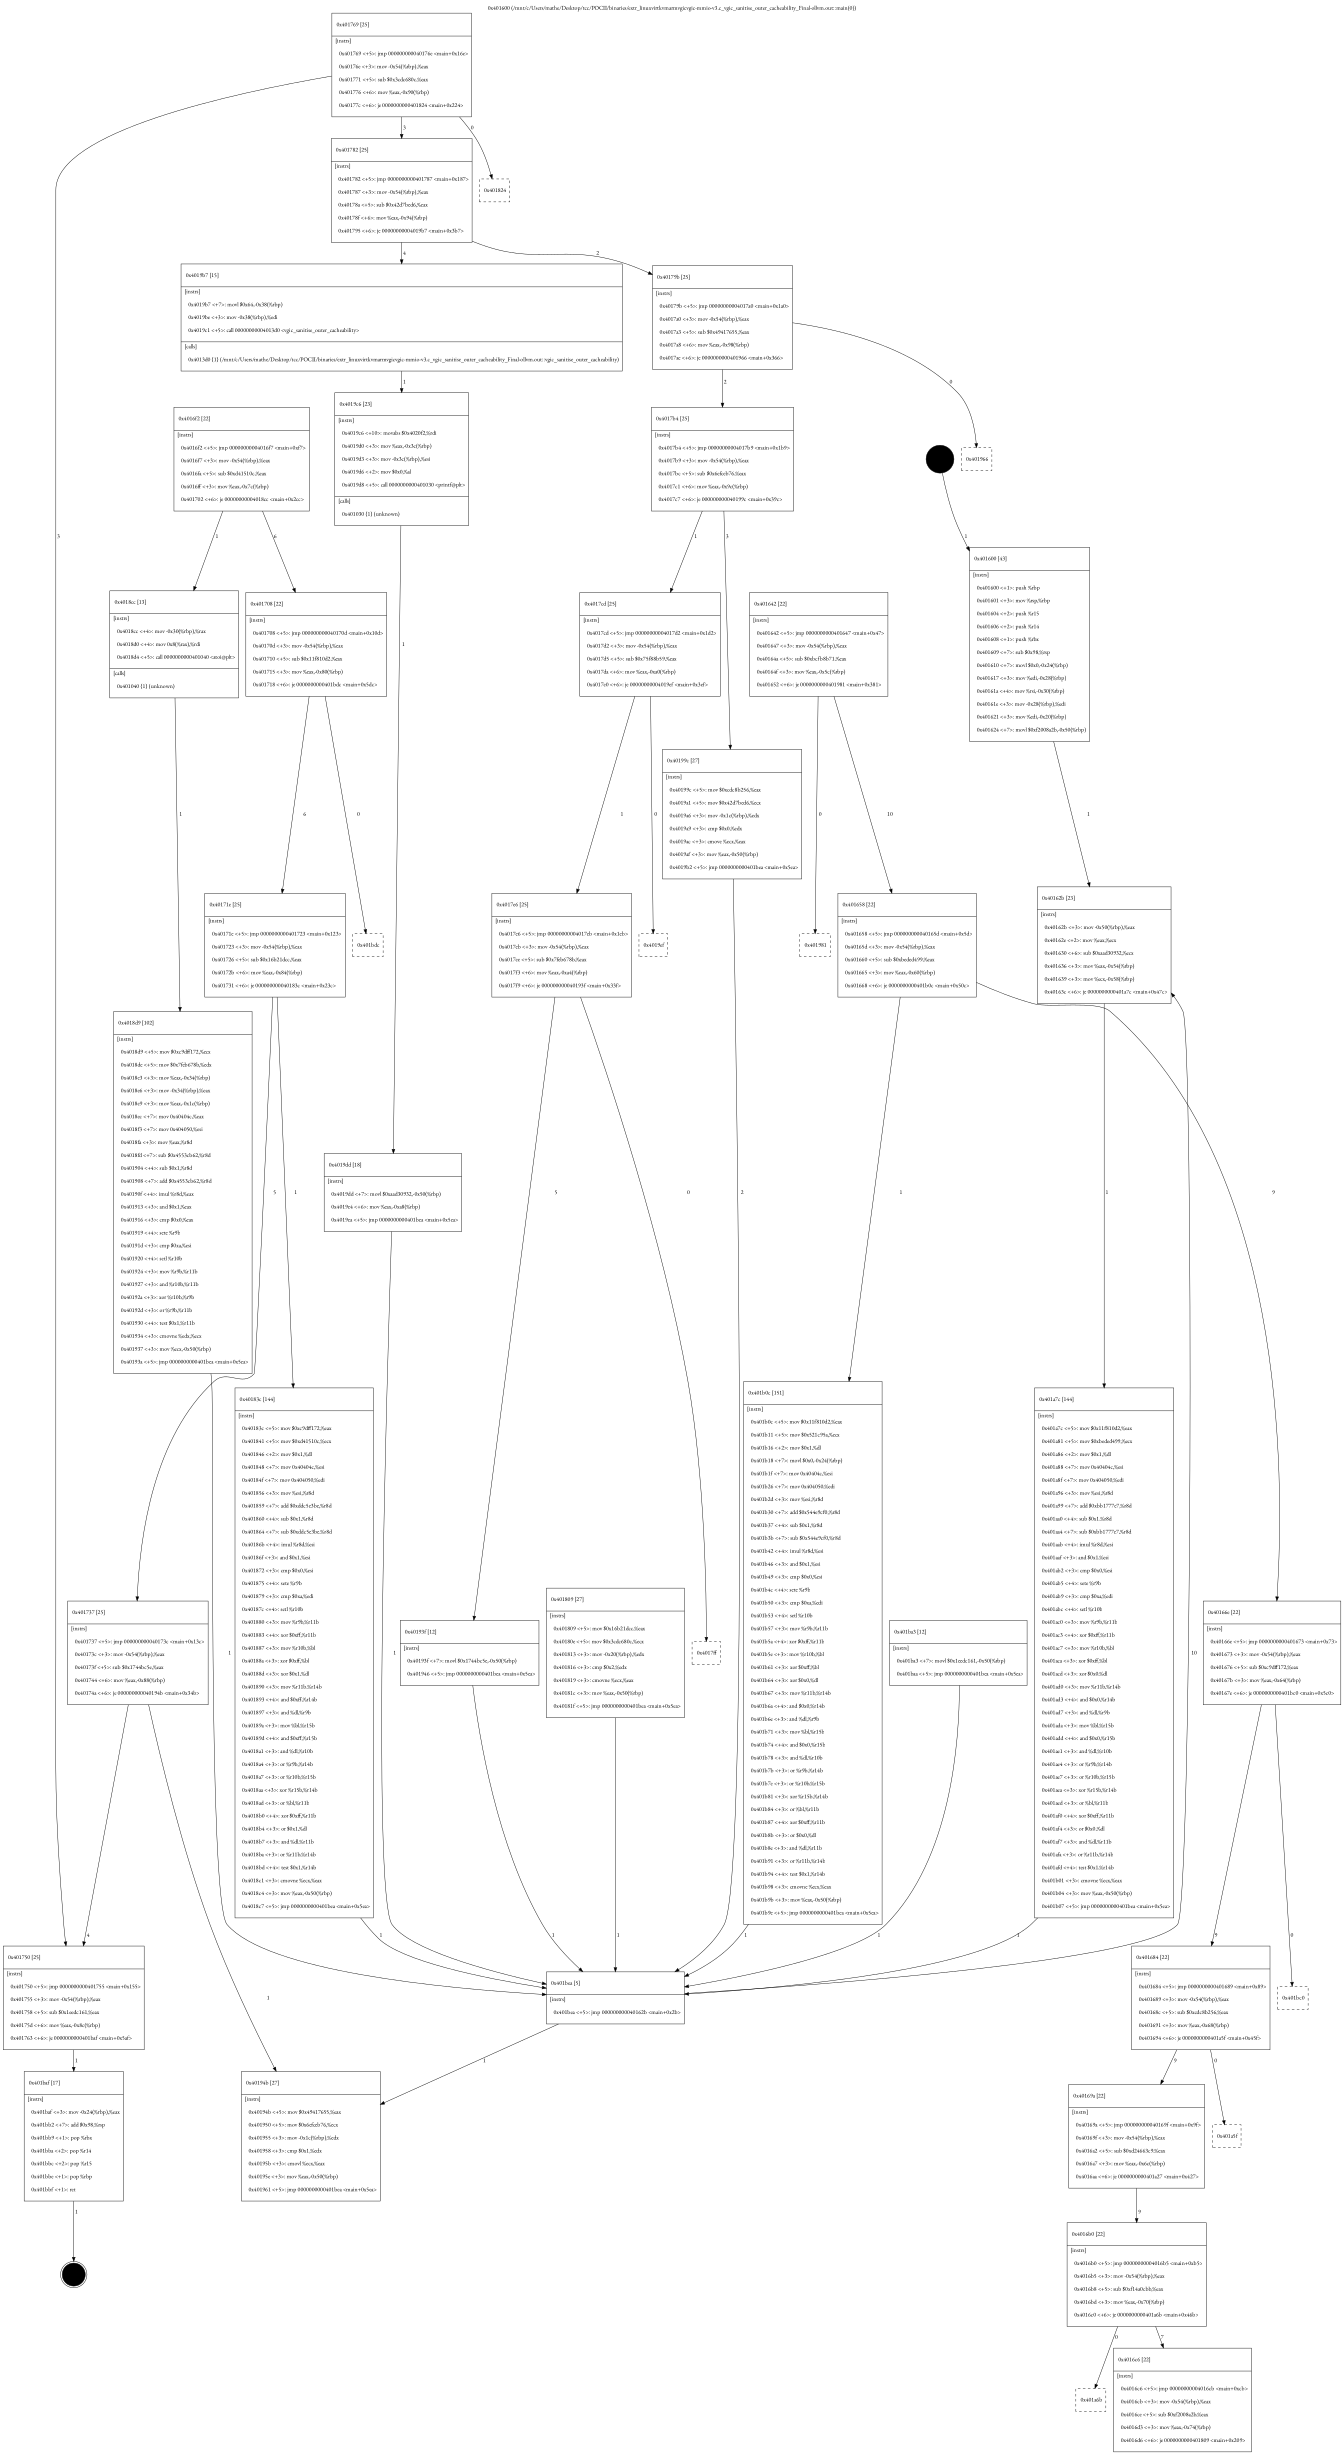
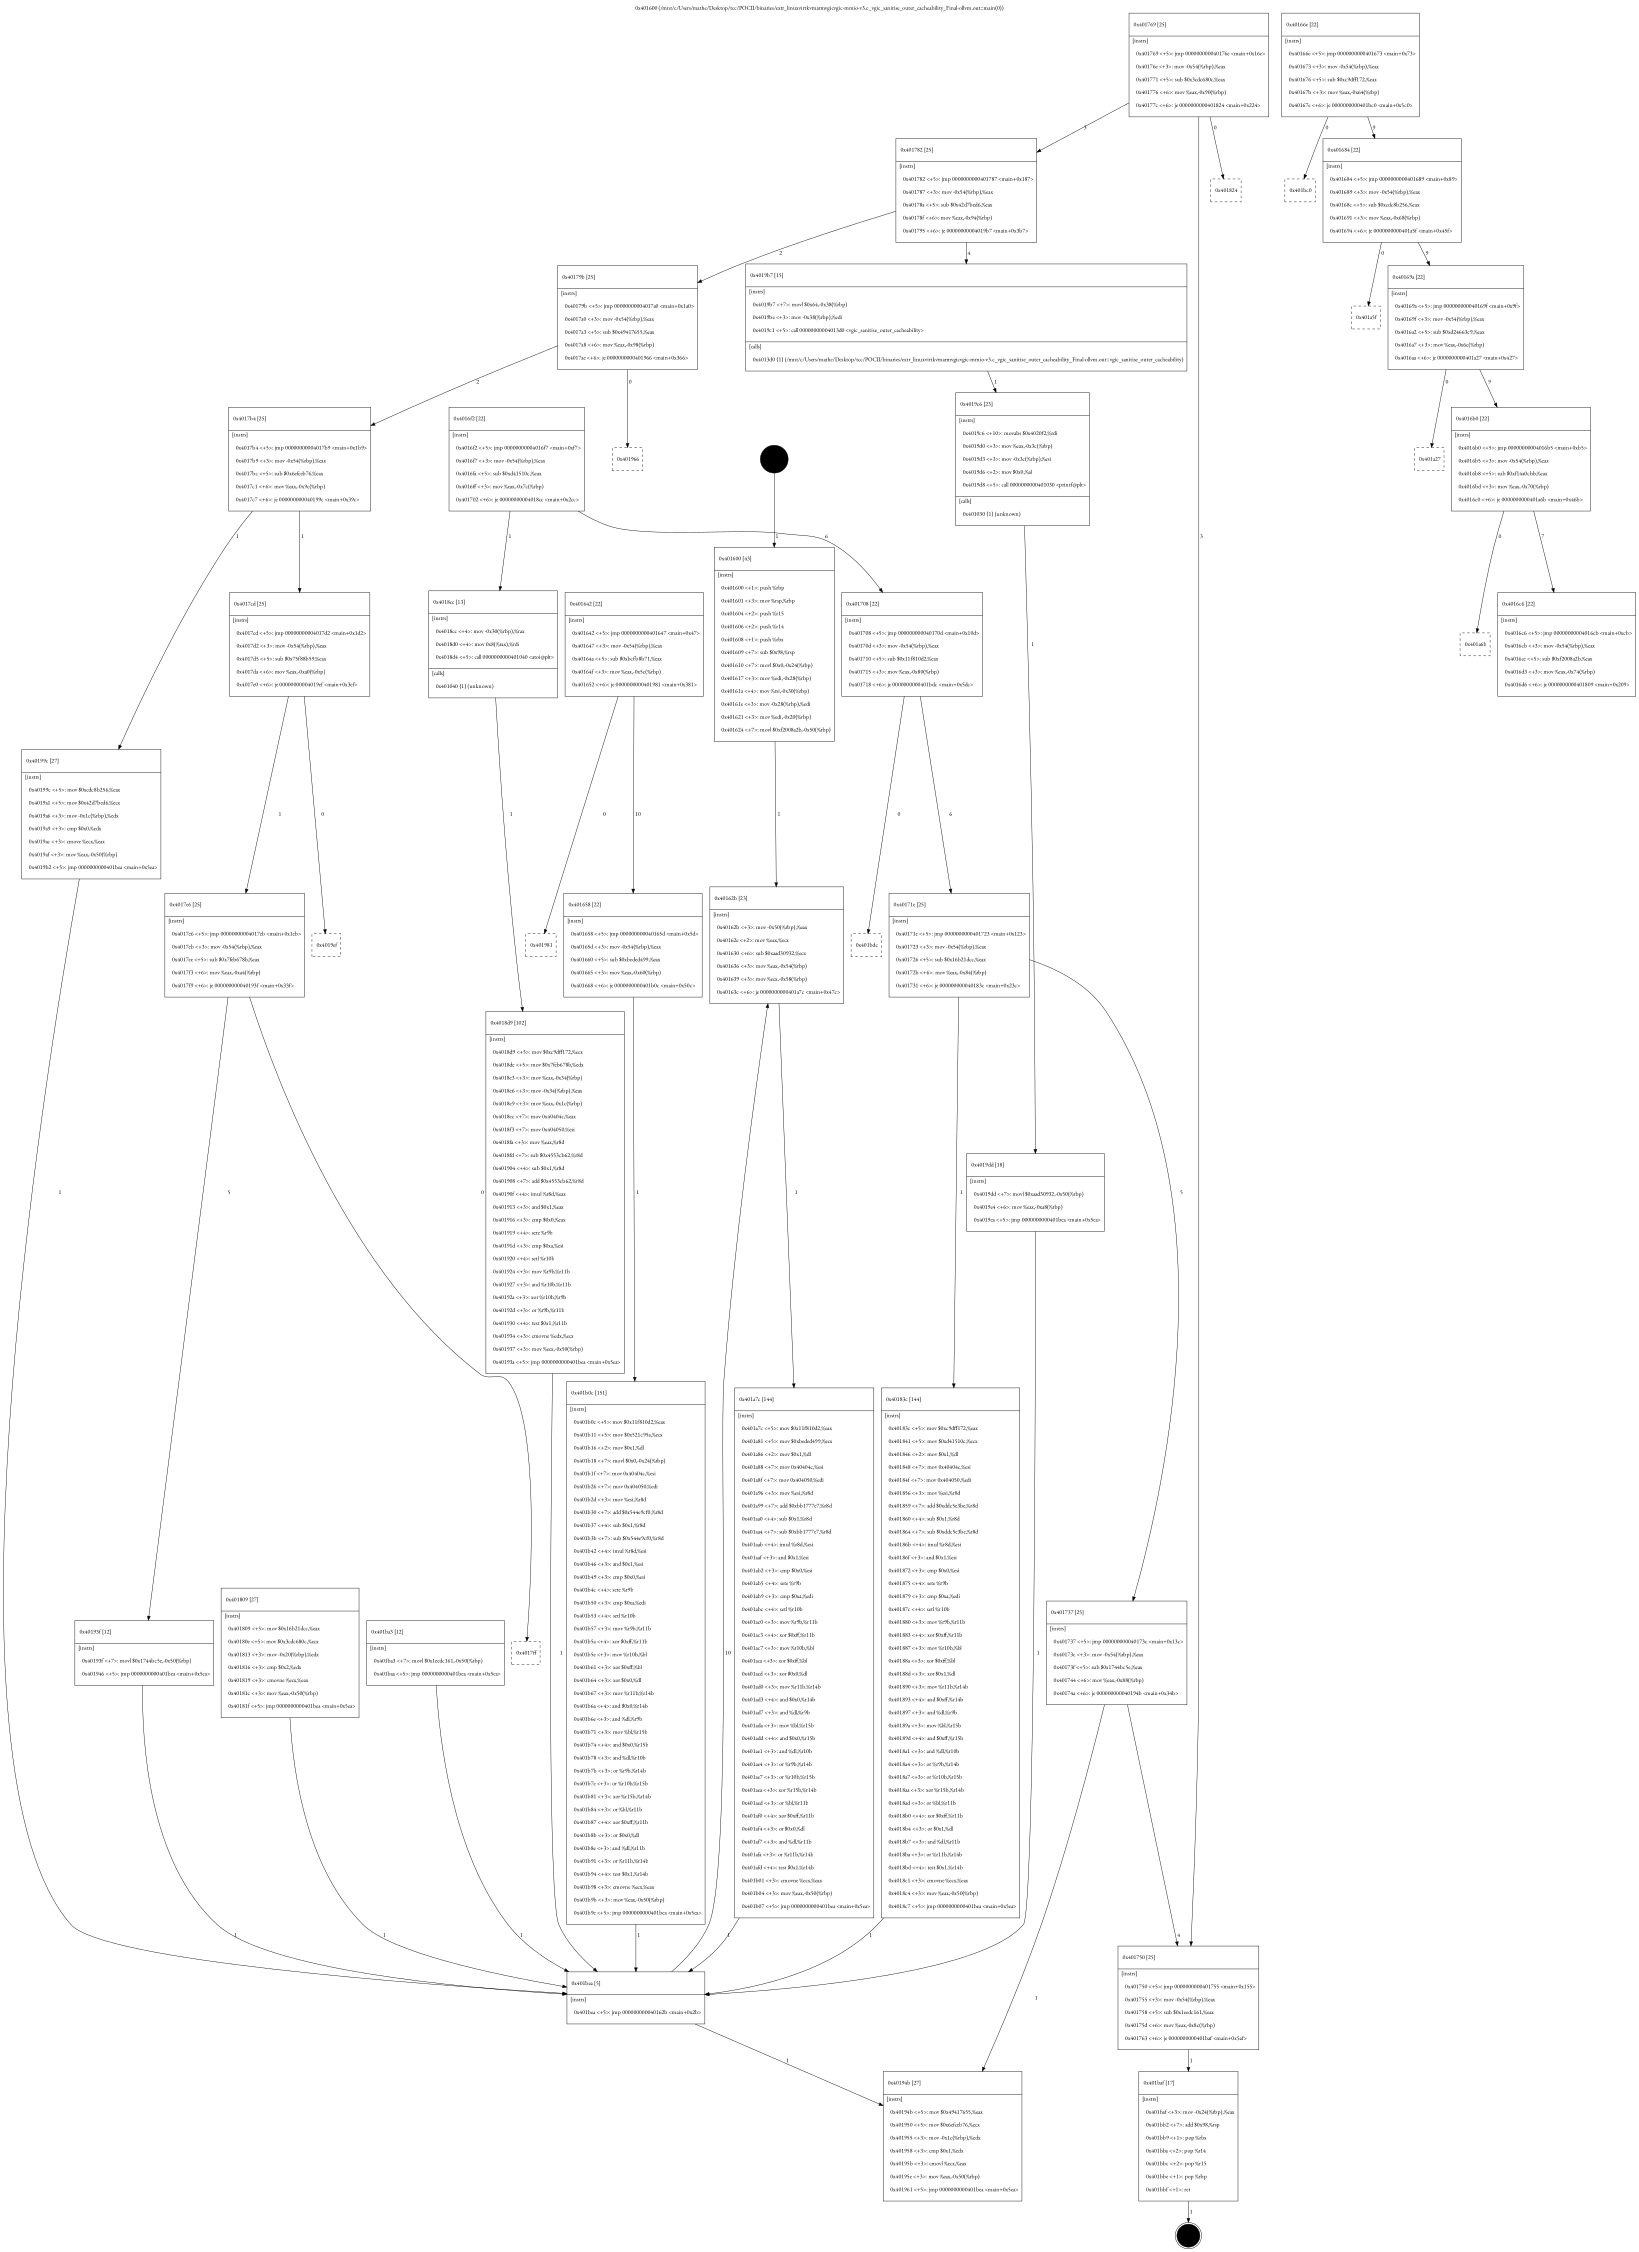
node "0x401a27": added
edge "0x4017b4 [25]" -> "0x40199c [27]": label " 3" -> " 1"
edge "0x40199c [27]" -> "0x401bea [5]": label " 2" -> " 1"
edge "0x401658 [22]" -> "0x40166e [22]": removed, label "9"
